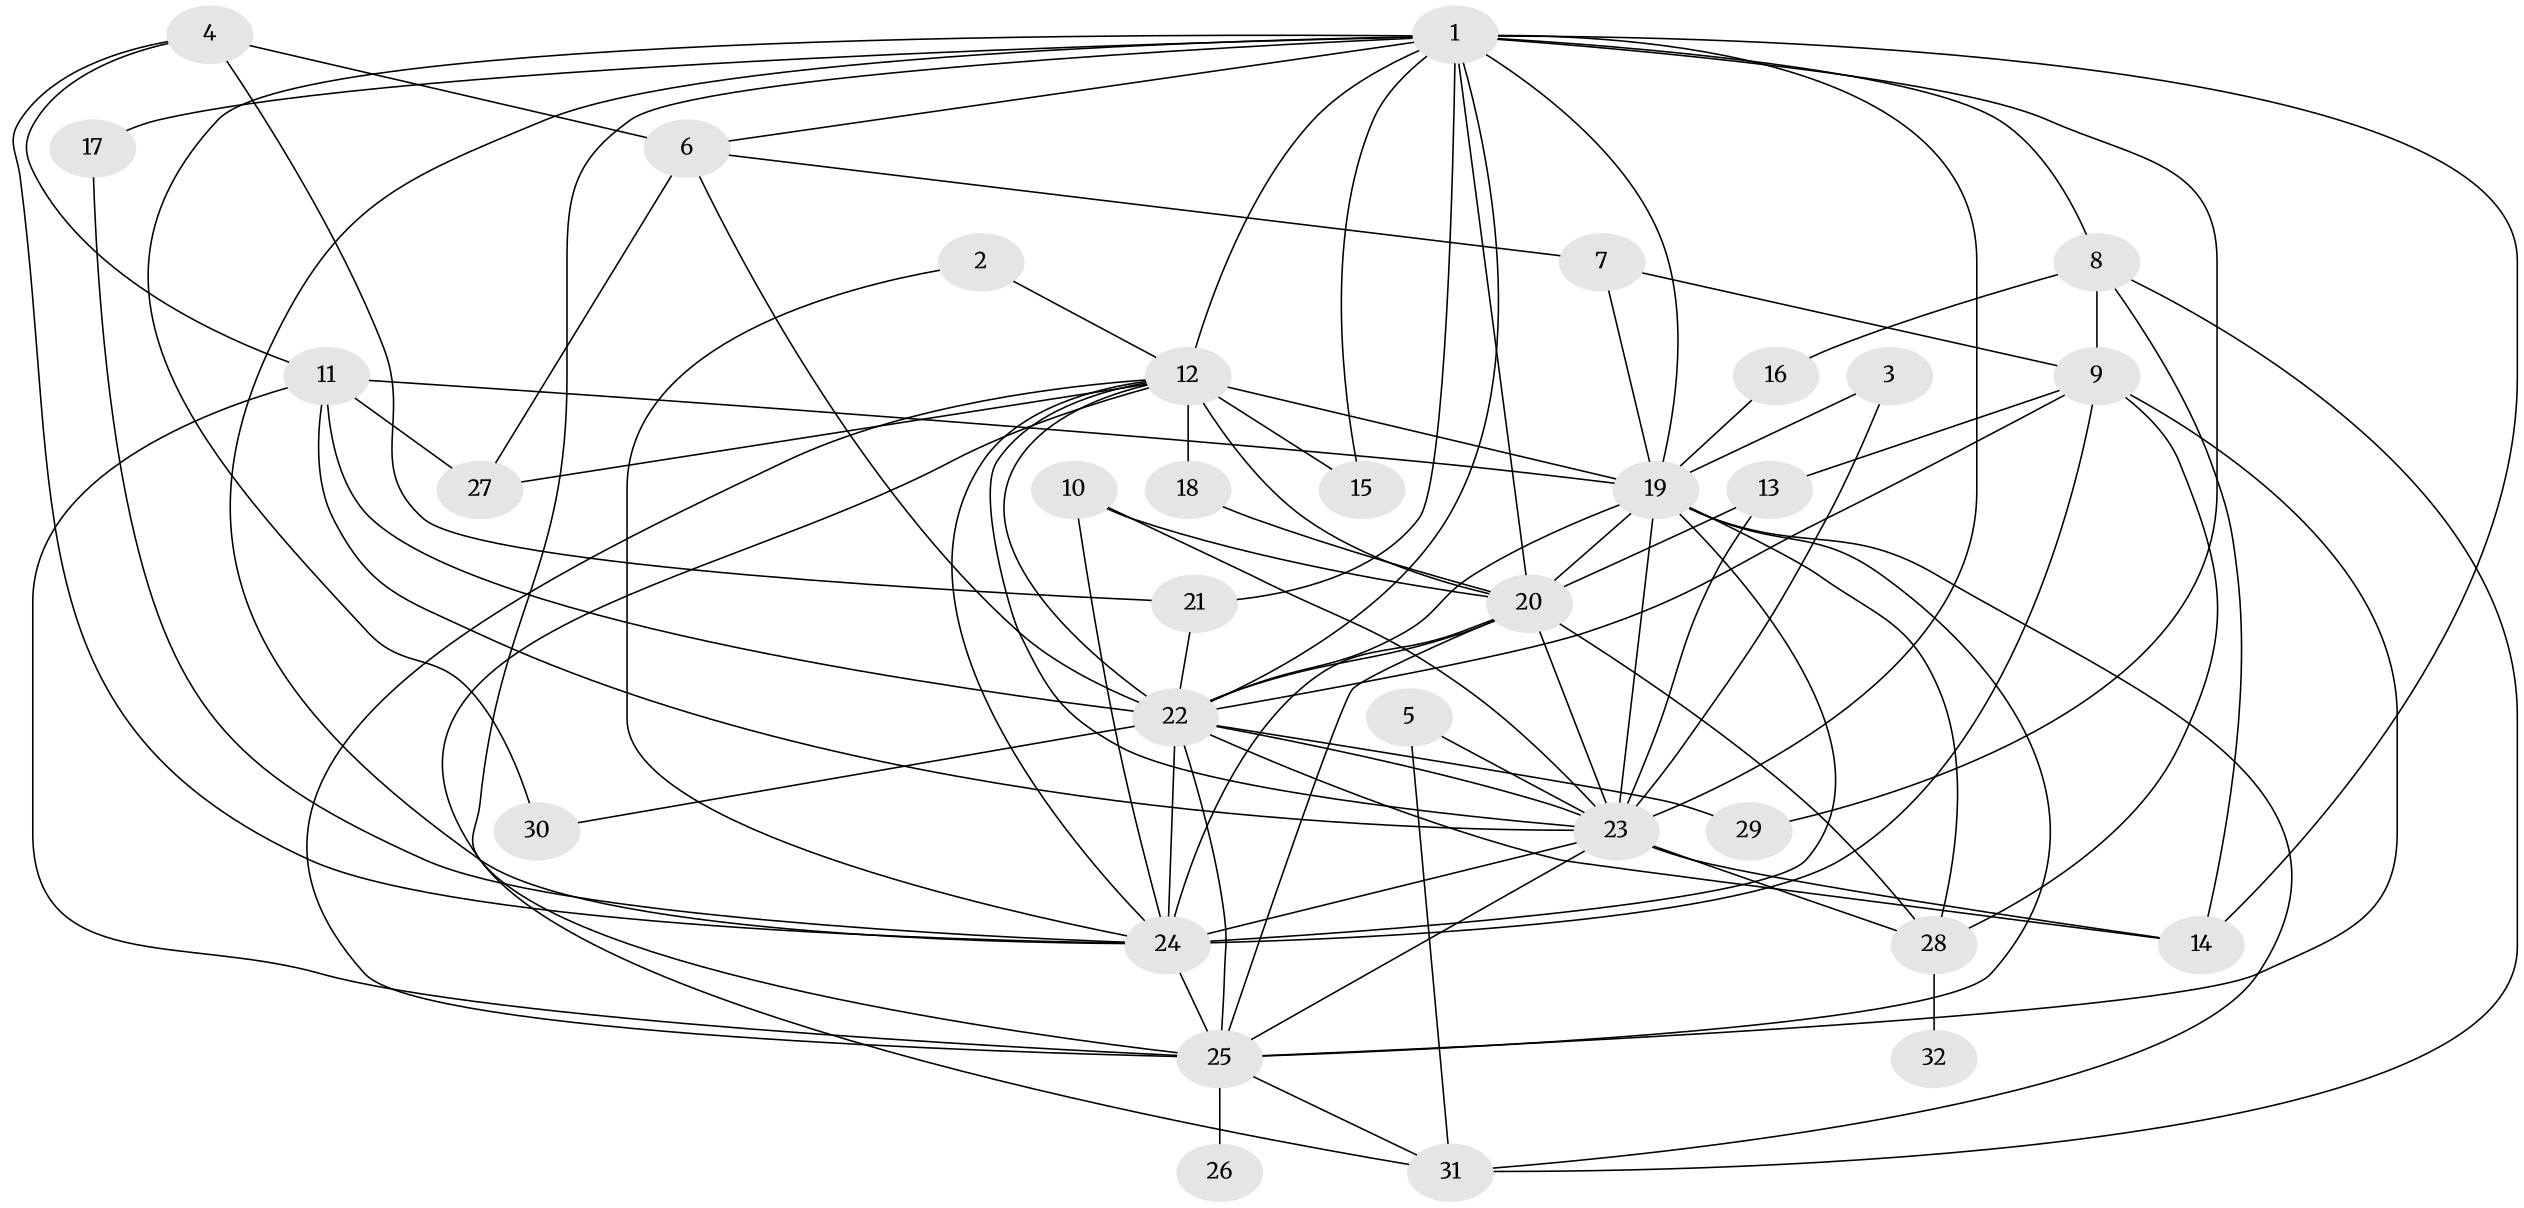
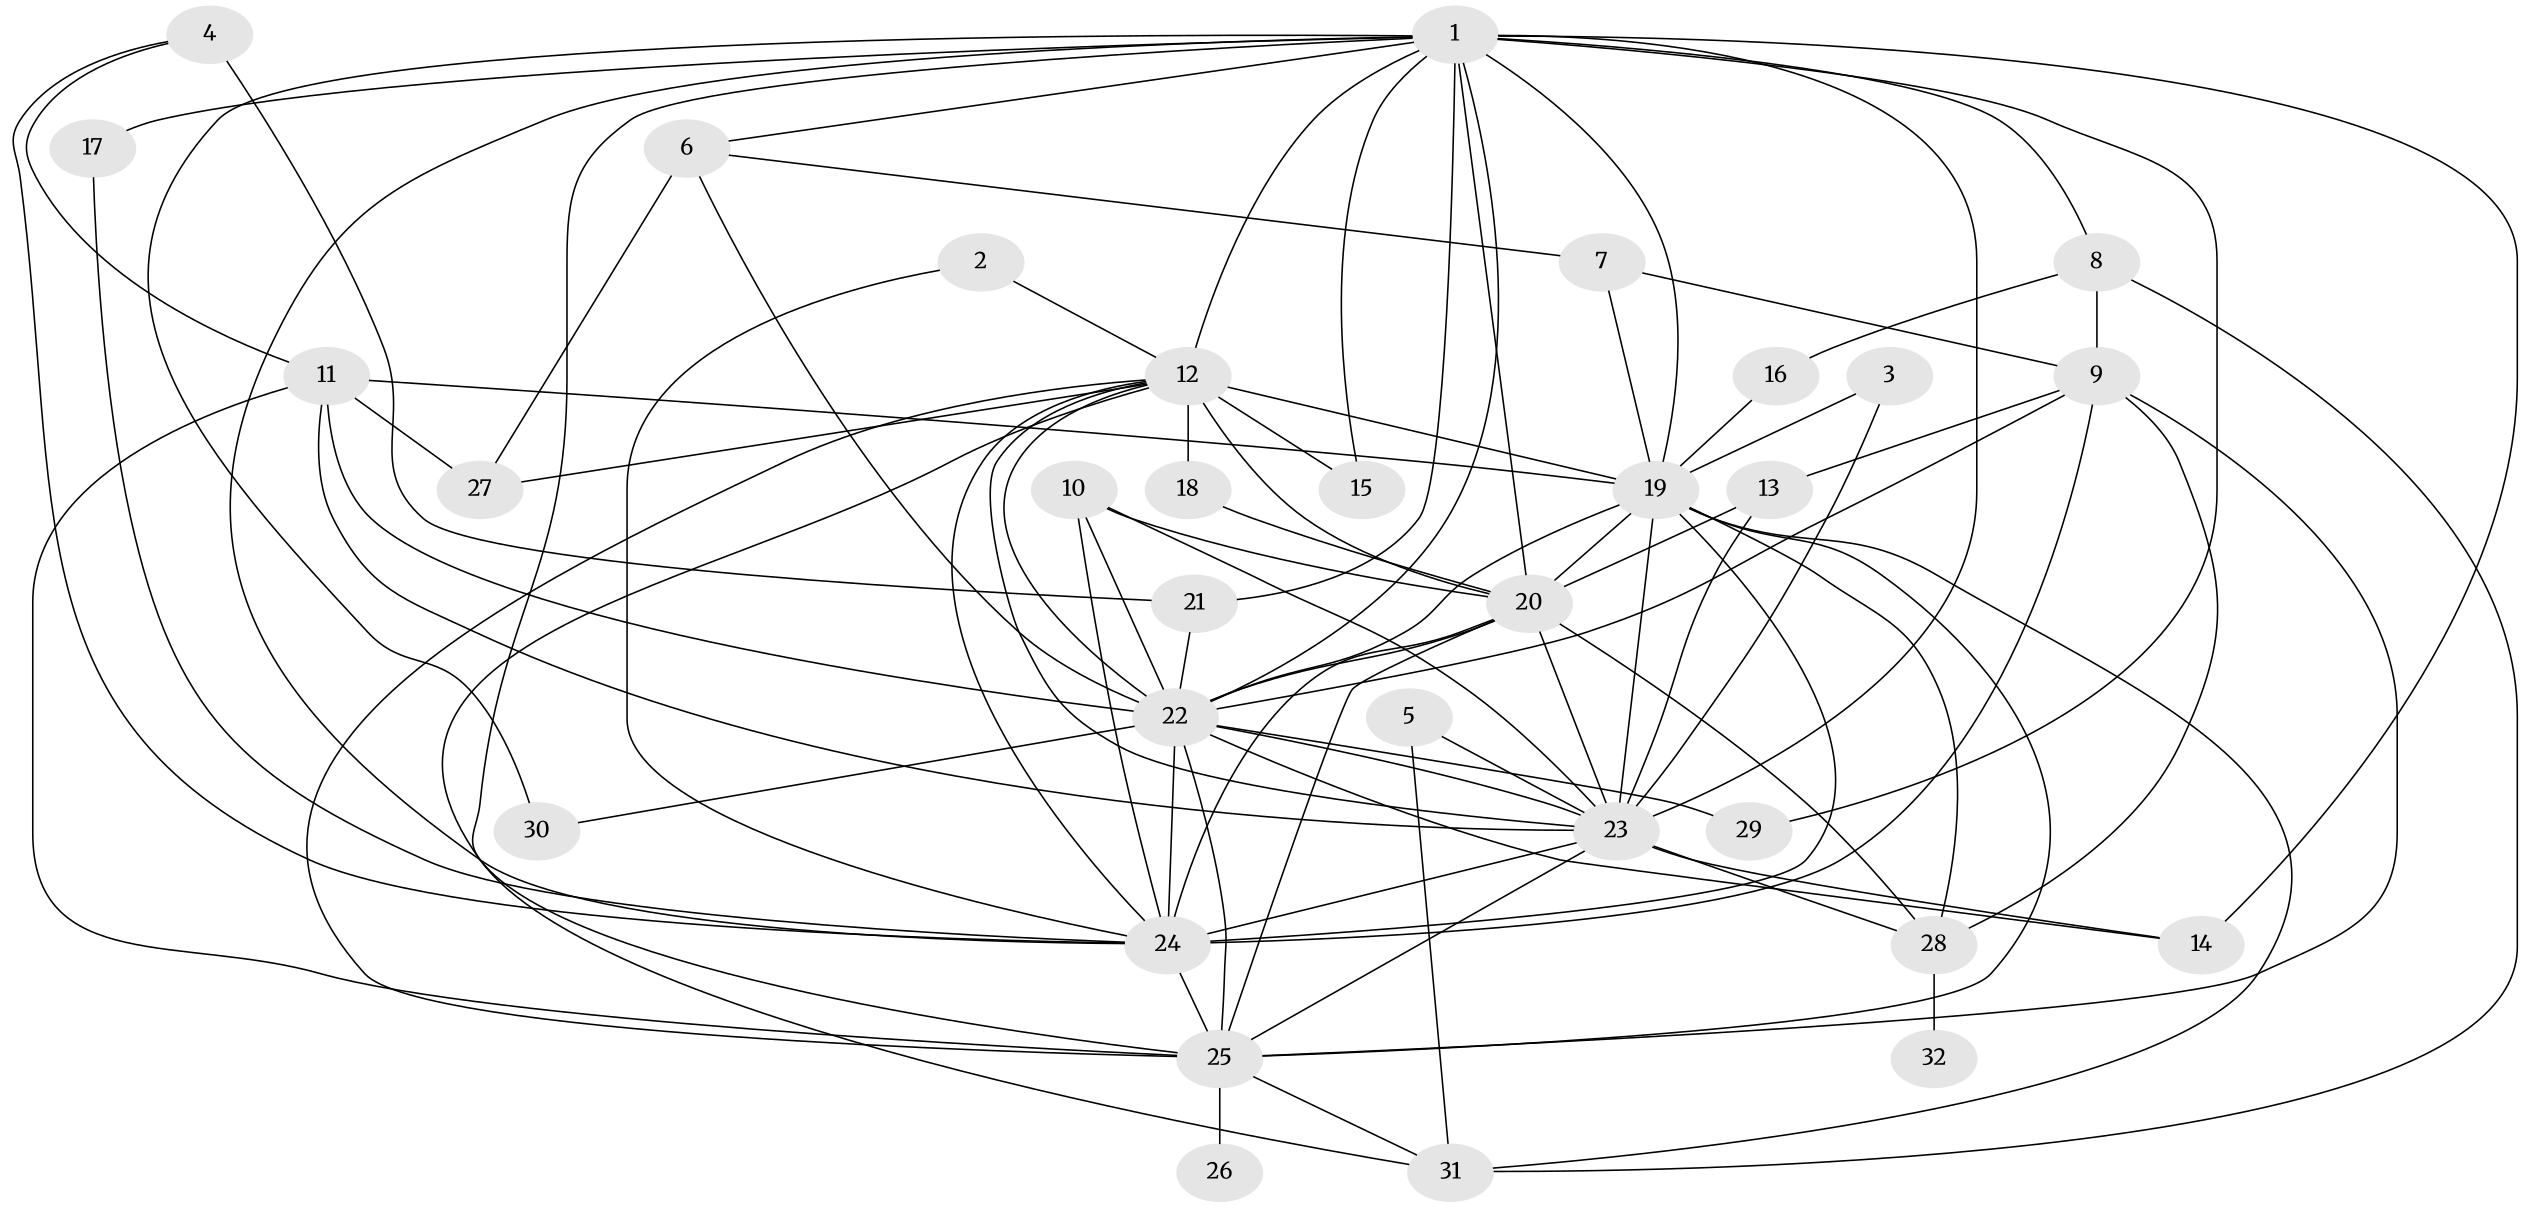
edge "4" -- "6": removed
edge "8" -- "14": removed
edge "10" -- "22": added
